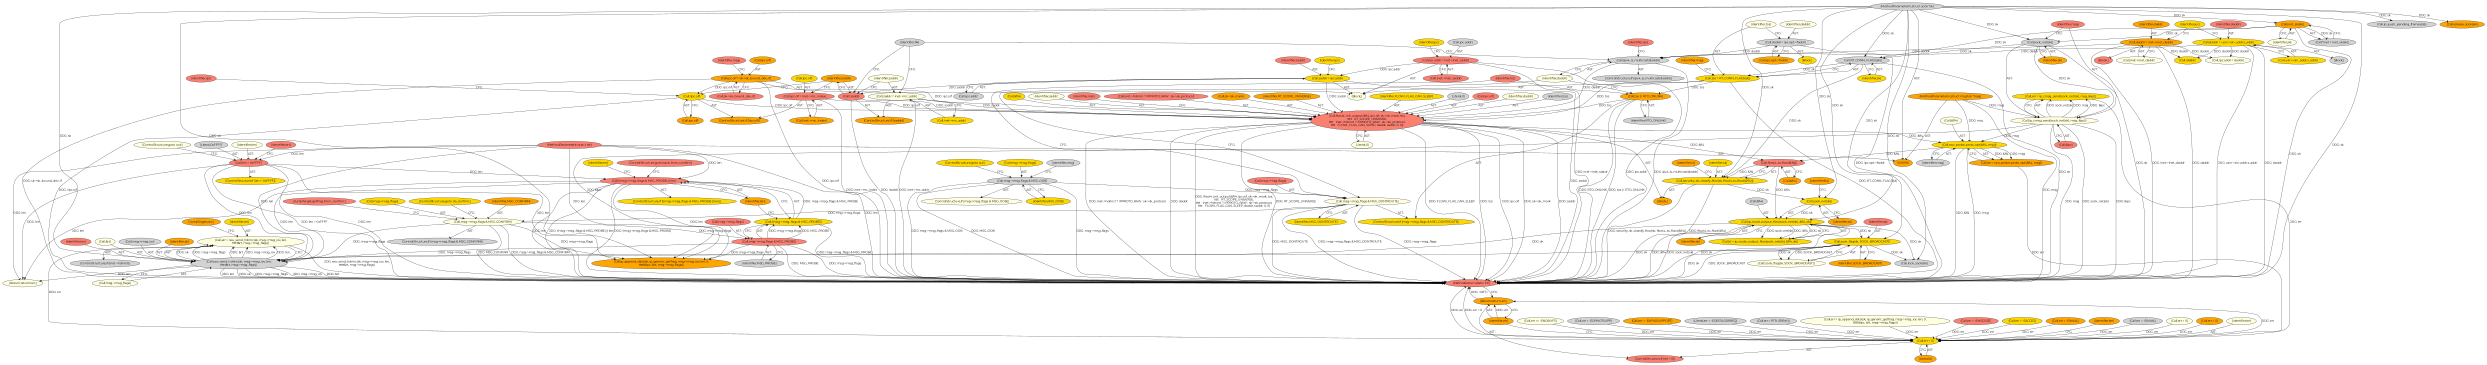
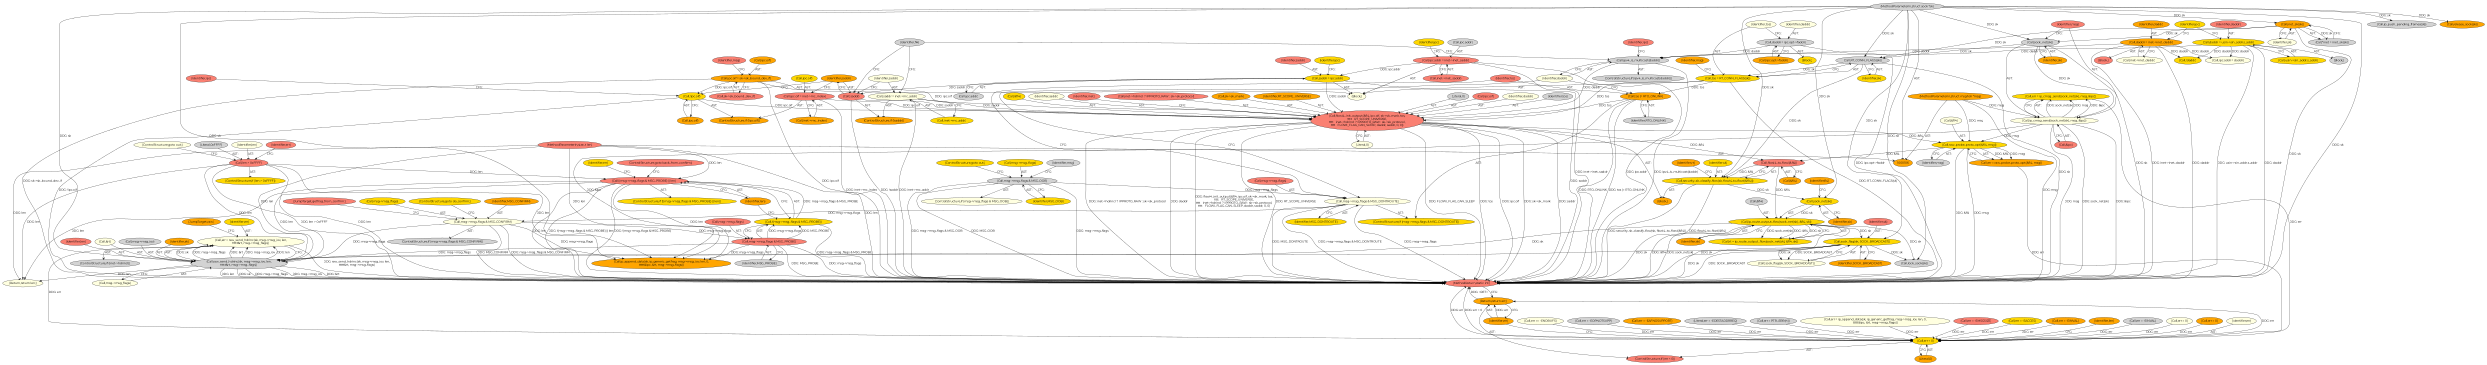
edge "(Call,usin->sin_addr.s_addr)" -> "(Call,daddr = usin->sin_addr.s_addr)": arrowhead normal -> tee
node "(Identifier,FLOWI_FLAG_CAN_SLEEP)": removed
edge "(MethodParameterIn,struct sock *sk)" -> "(Call,ip_route_output_flow(sock_net(sk), &fl4, sk))": removed, label "DDG: sk"
edge "(MethodParameterIn,size_t len)" -> "(Call,len > 0xFFFF)": removed, label "DDG: len"
